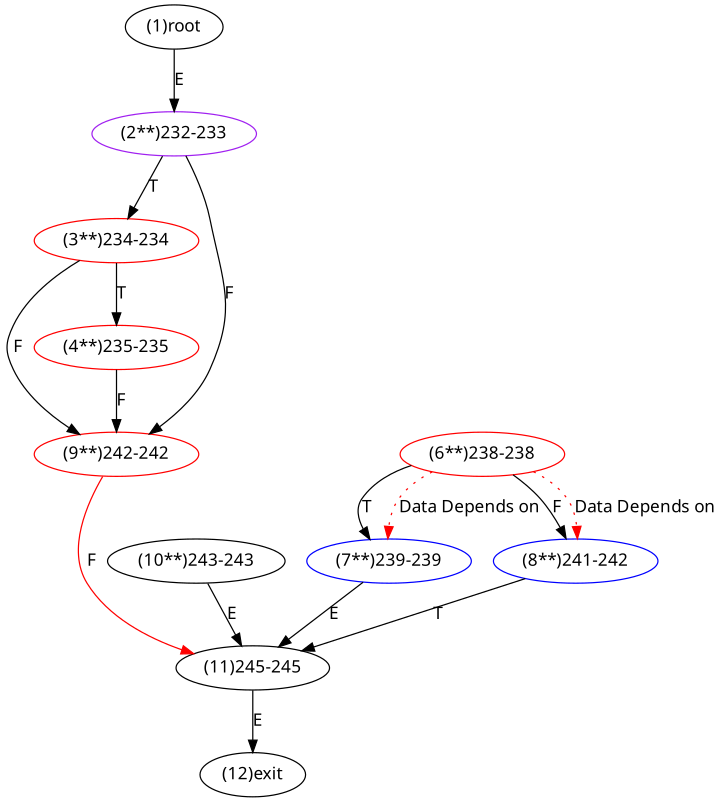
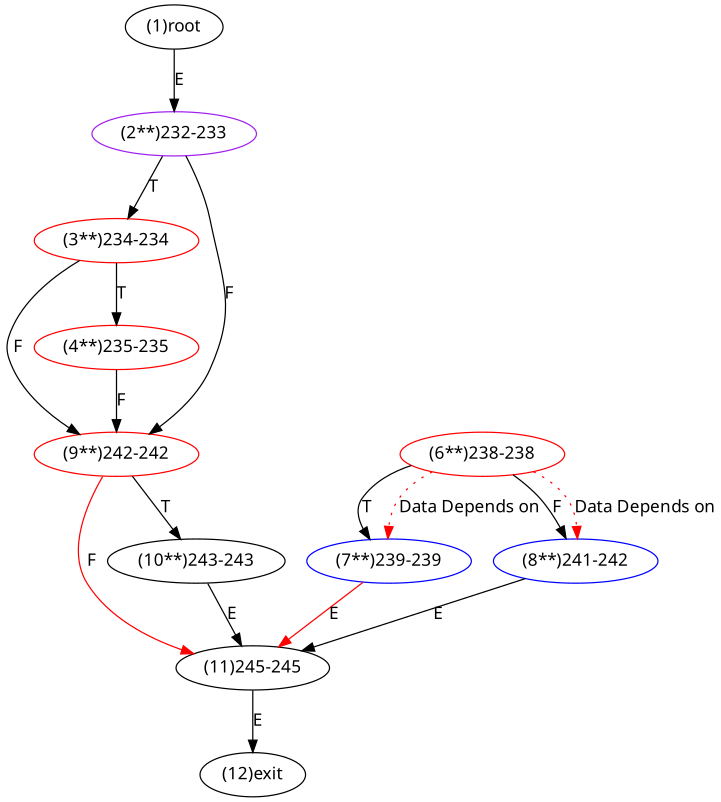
edge "(9**)242-242" -> "(10**)243-243": added, label "T"
edge "(7**)239-239" -> "(11)245-245": color black -> red
edge "(8**)241-242" -> "(11)245-245": label "T" -> "E"
